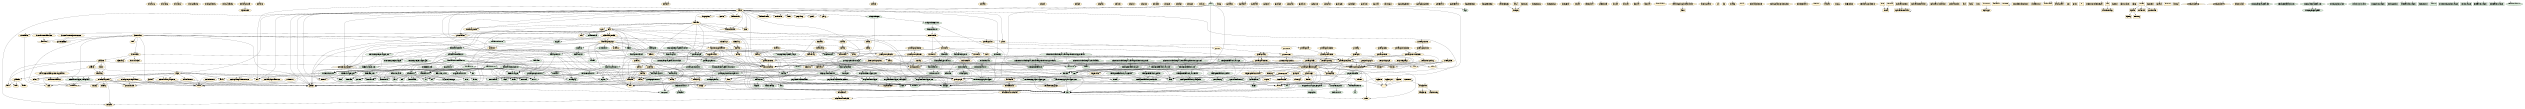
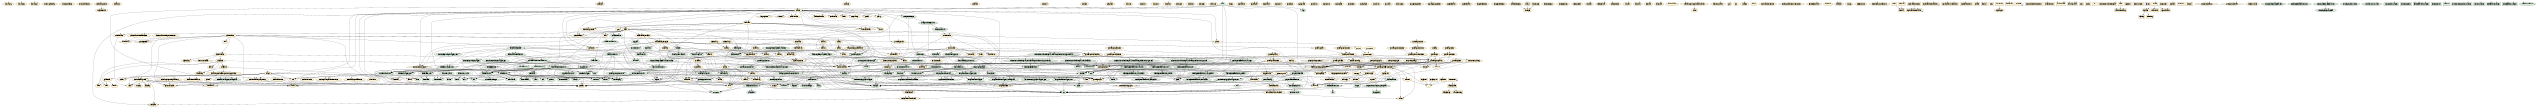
node "flock": label "flock" -> "update"
node "ferror_unlocked": shape ellipse -> diamond
node "format": removed
